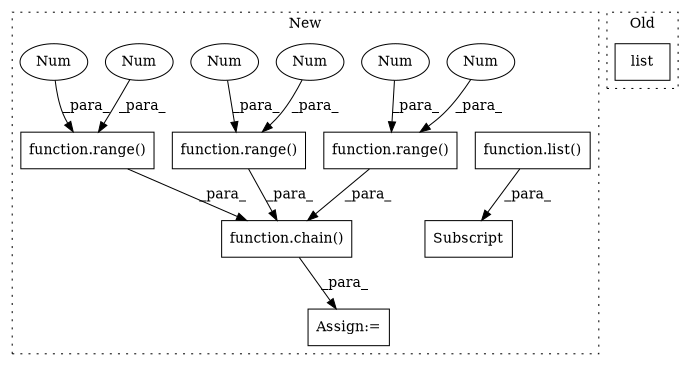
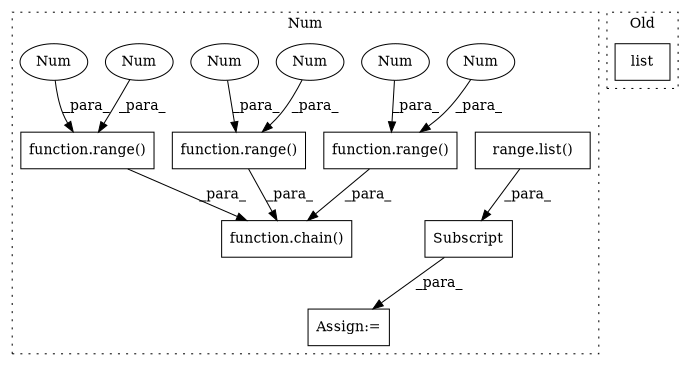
cluster "New": label "New" -> "Num"
node "function.list()": label "function.list()" -> "range.list()"
edge "function.chain()" -> "Assign:=": now "Subscript" -> "Assign:="
